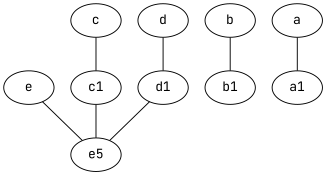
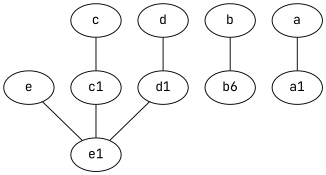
node "b1": label "b1" -> "b6"
node "e5": label "e5" -> "e1"
